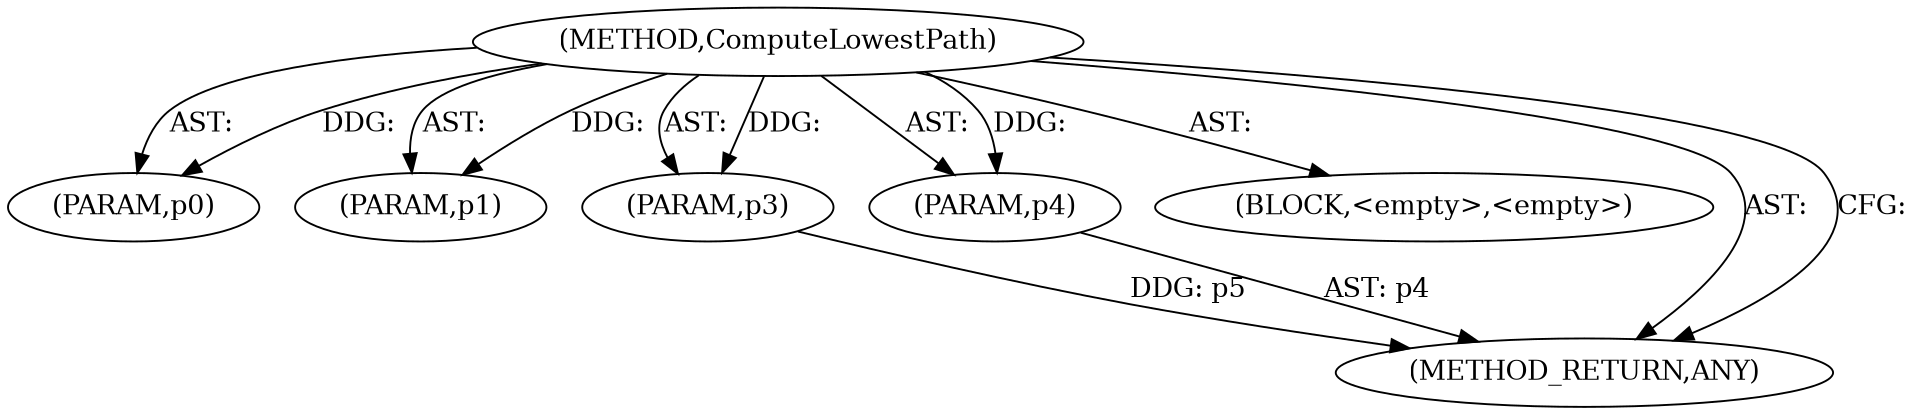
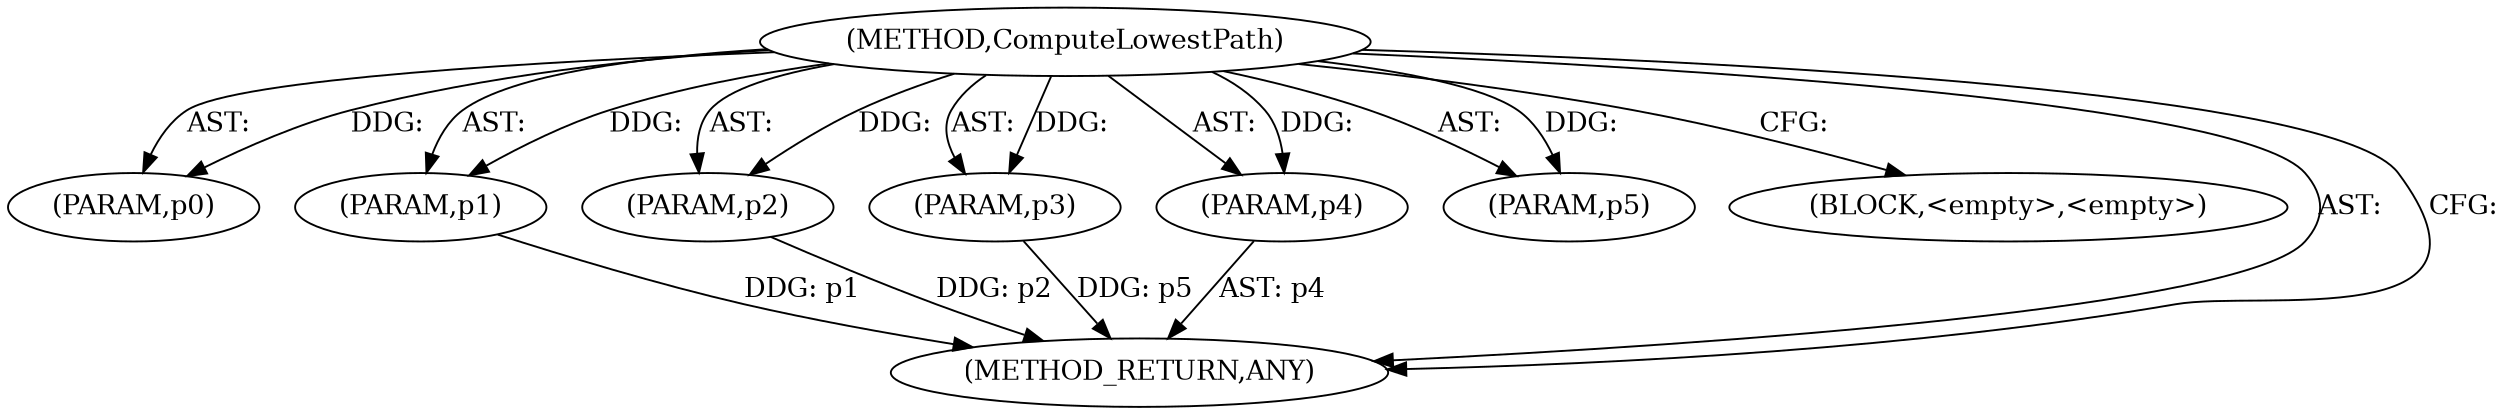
edge "(METHOD,ComputeLowestPath)" -> "(BLOCK,<empty>,<empty>)": label "AST: " -> "CFG: "
node "(PARAM,p2)": added
node "(PARAM,p5)": added
edge "(PARAM,p1)" -> "(METHOD_RETURN,ANY)": added, label "DDG: p1"
